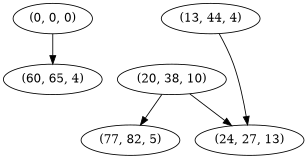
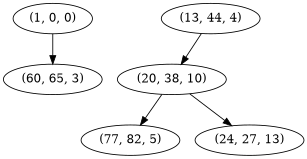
node "(0, 0, 0)": label "(0, 0, 0)" -> "(1, 0, 0)"
edge "(13, 44, 4)" -> "(24, 27, 13)": now "(13, 44, 4)" -> "(20, 38, 10)"
node "(60, 65, 4)": label "(60, 65, 4)" -> "(60, 65, 3)"
